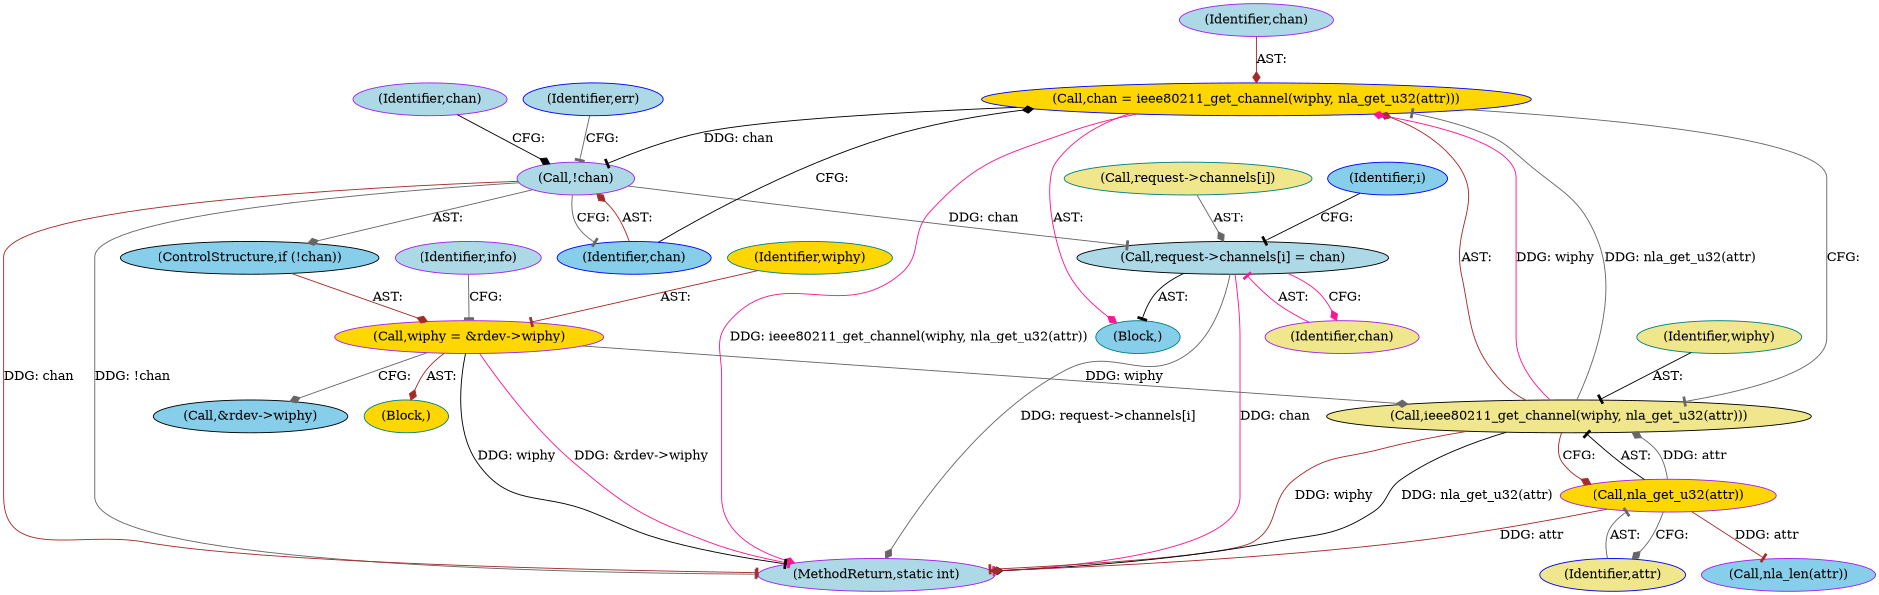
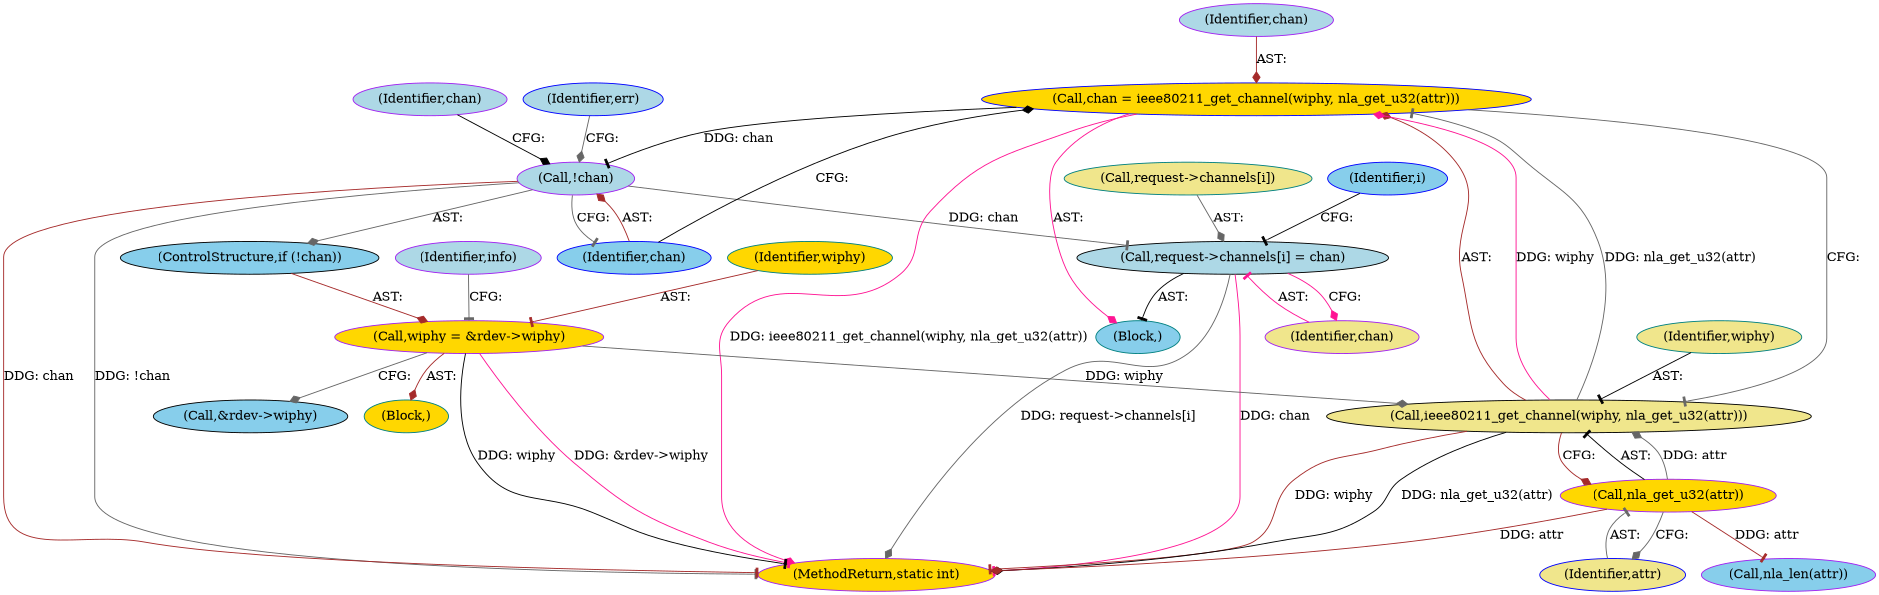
edge "(Identifier,err)" -> "(Call,!chan)": arrowhead tee -> diamond
node "(MethodReturn,static int)": fillcolor lightblue -> gold
